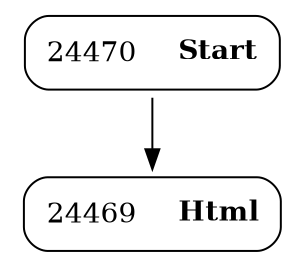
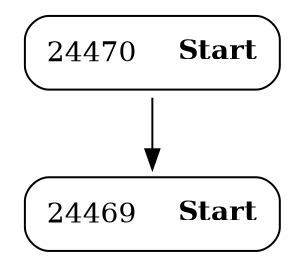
node "24469": text "Html" -> "Start"
